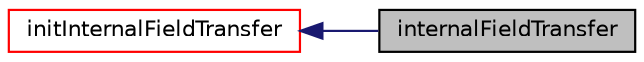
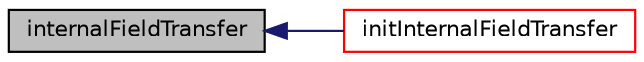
edge "internalFieldTransfer" -> "initInternalFieldTransfer": reversed
